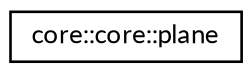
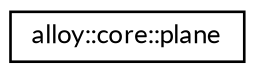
node "core::core::plane": label "core::core::plane" -> "alloy::core::plane"
